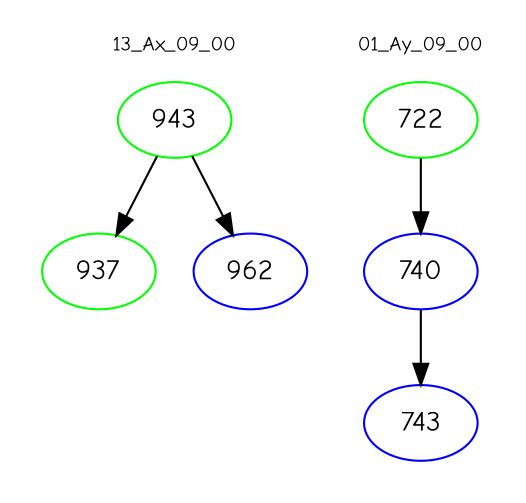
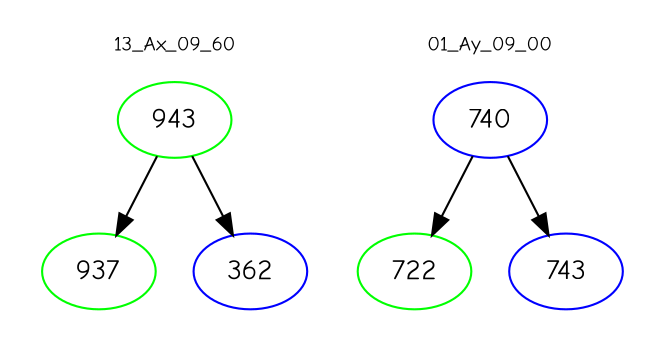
cluster "13_Ax_09_00": label "13_Ax_09_00" -> "13_Ax_09_60"
edge "722" -> "740": reversed
node "962": label "962" -> "362"
